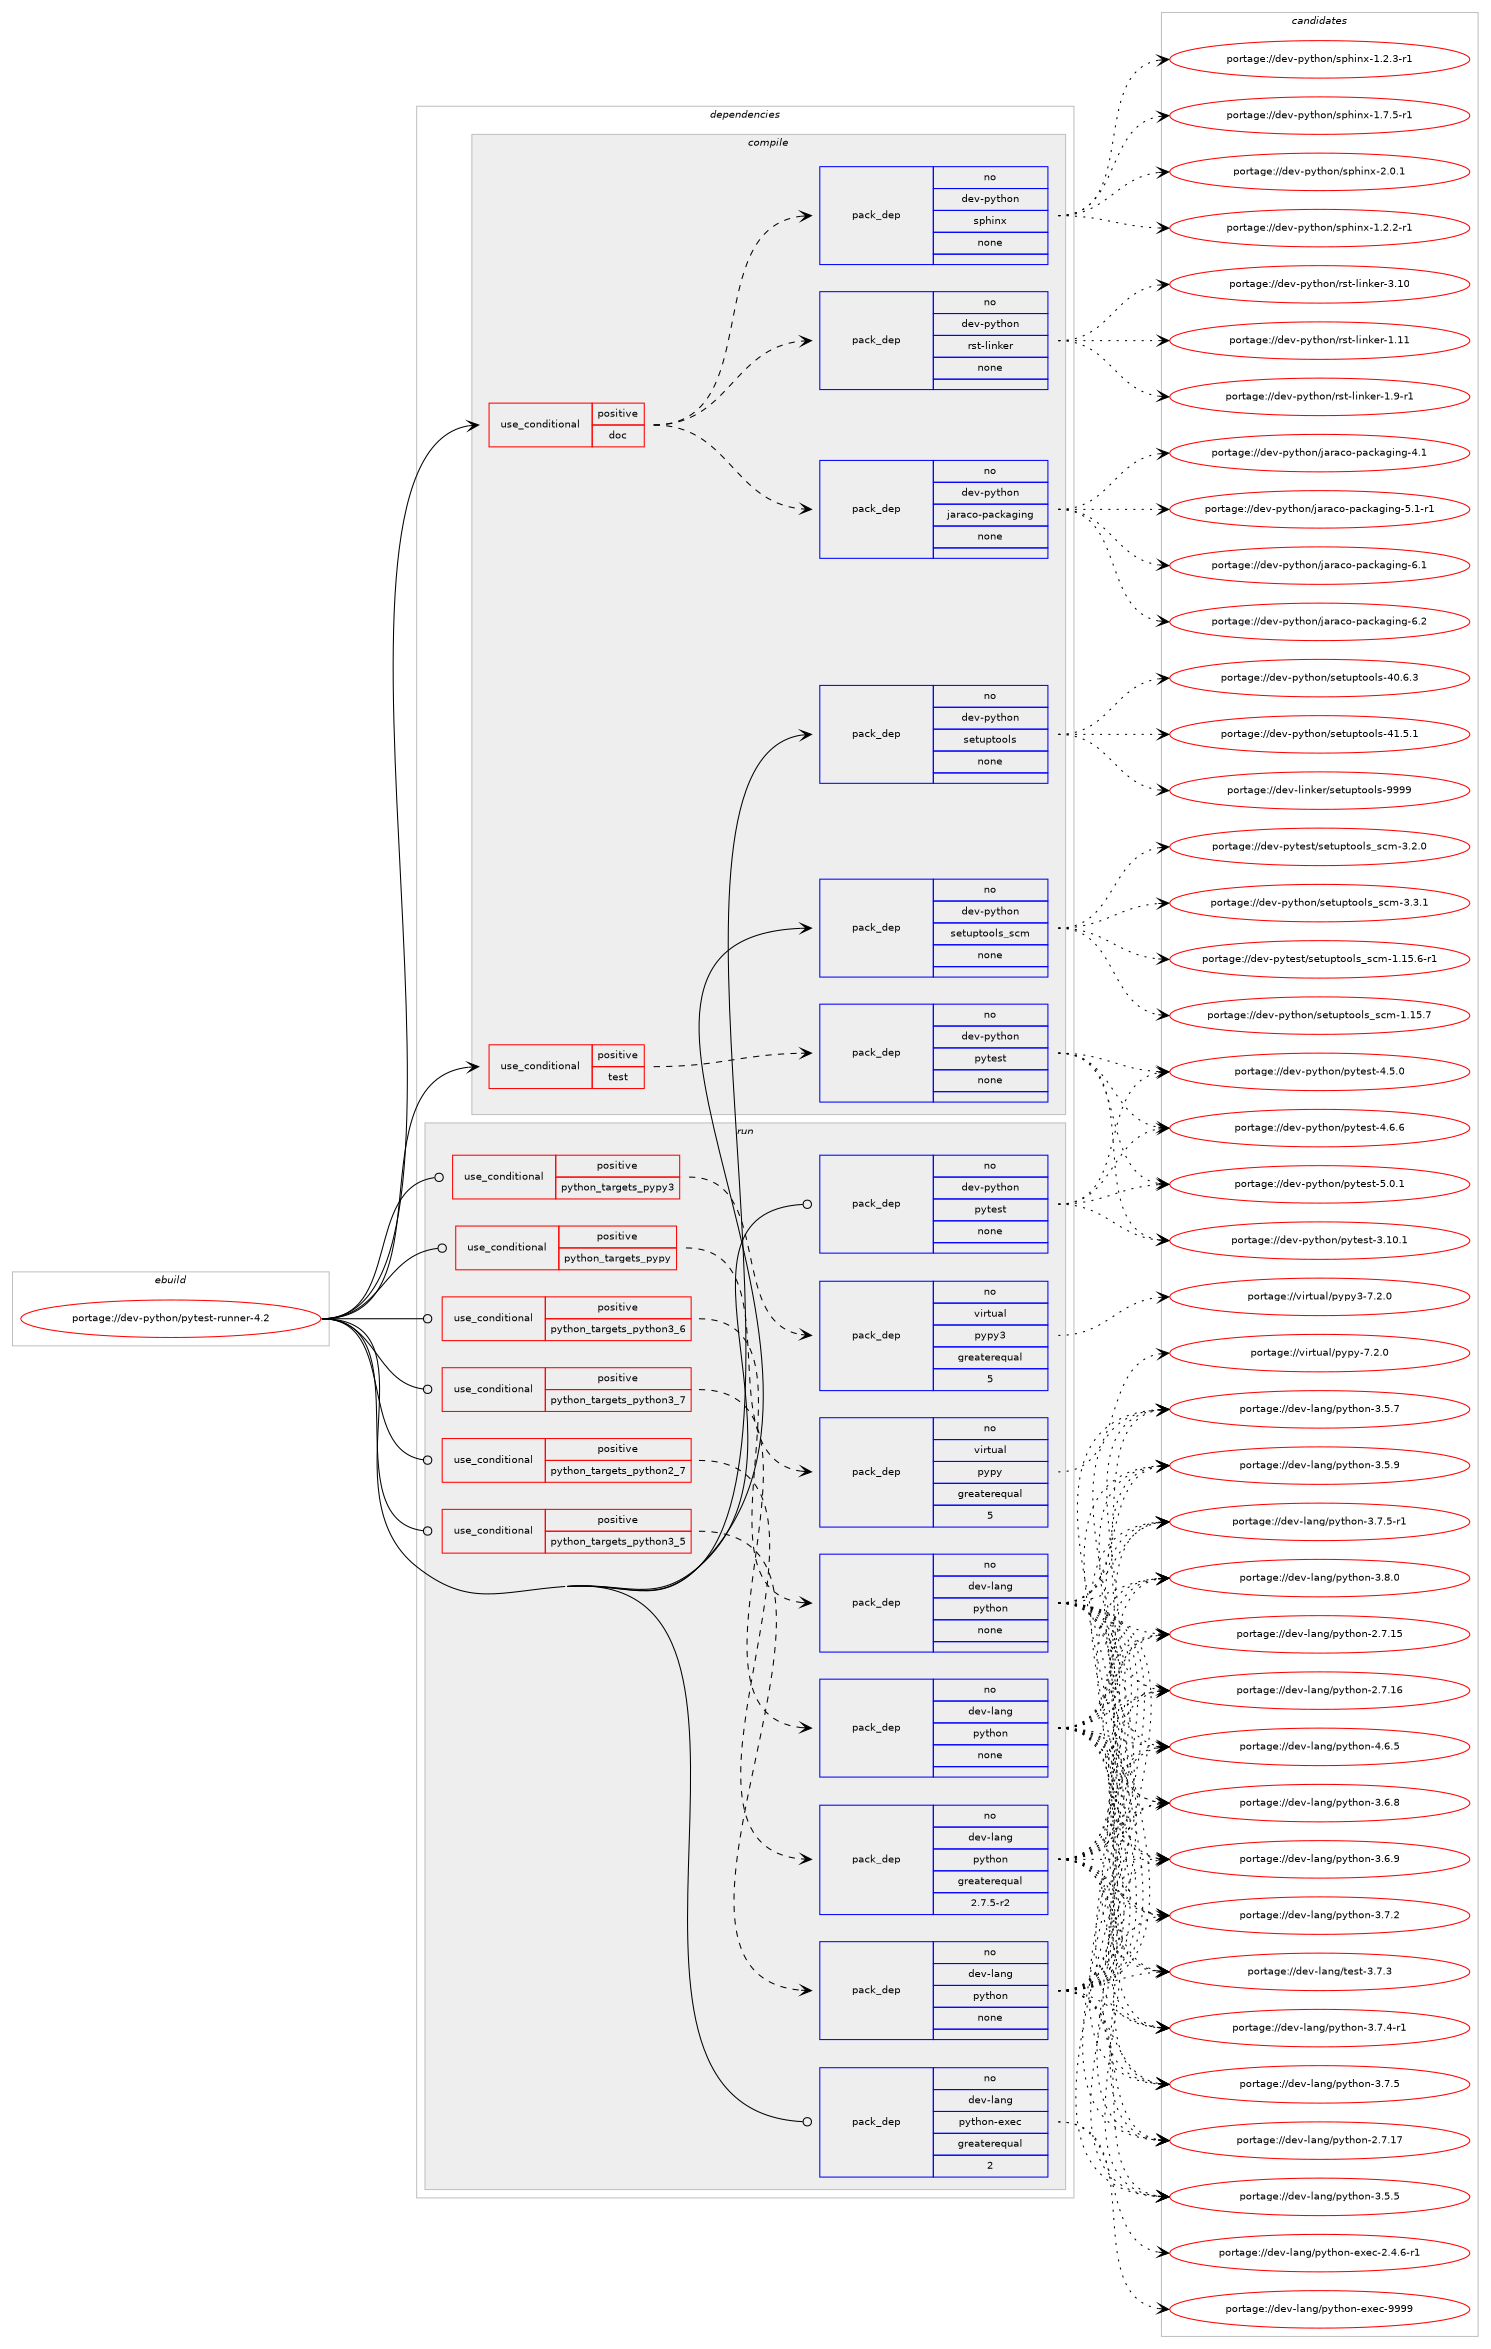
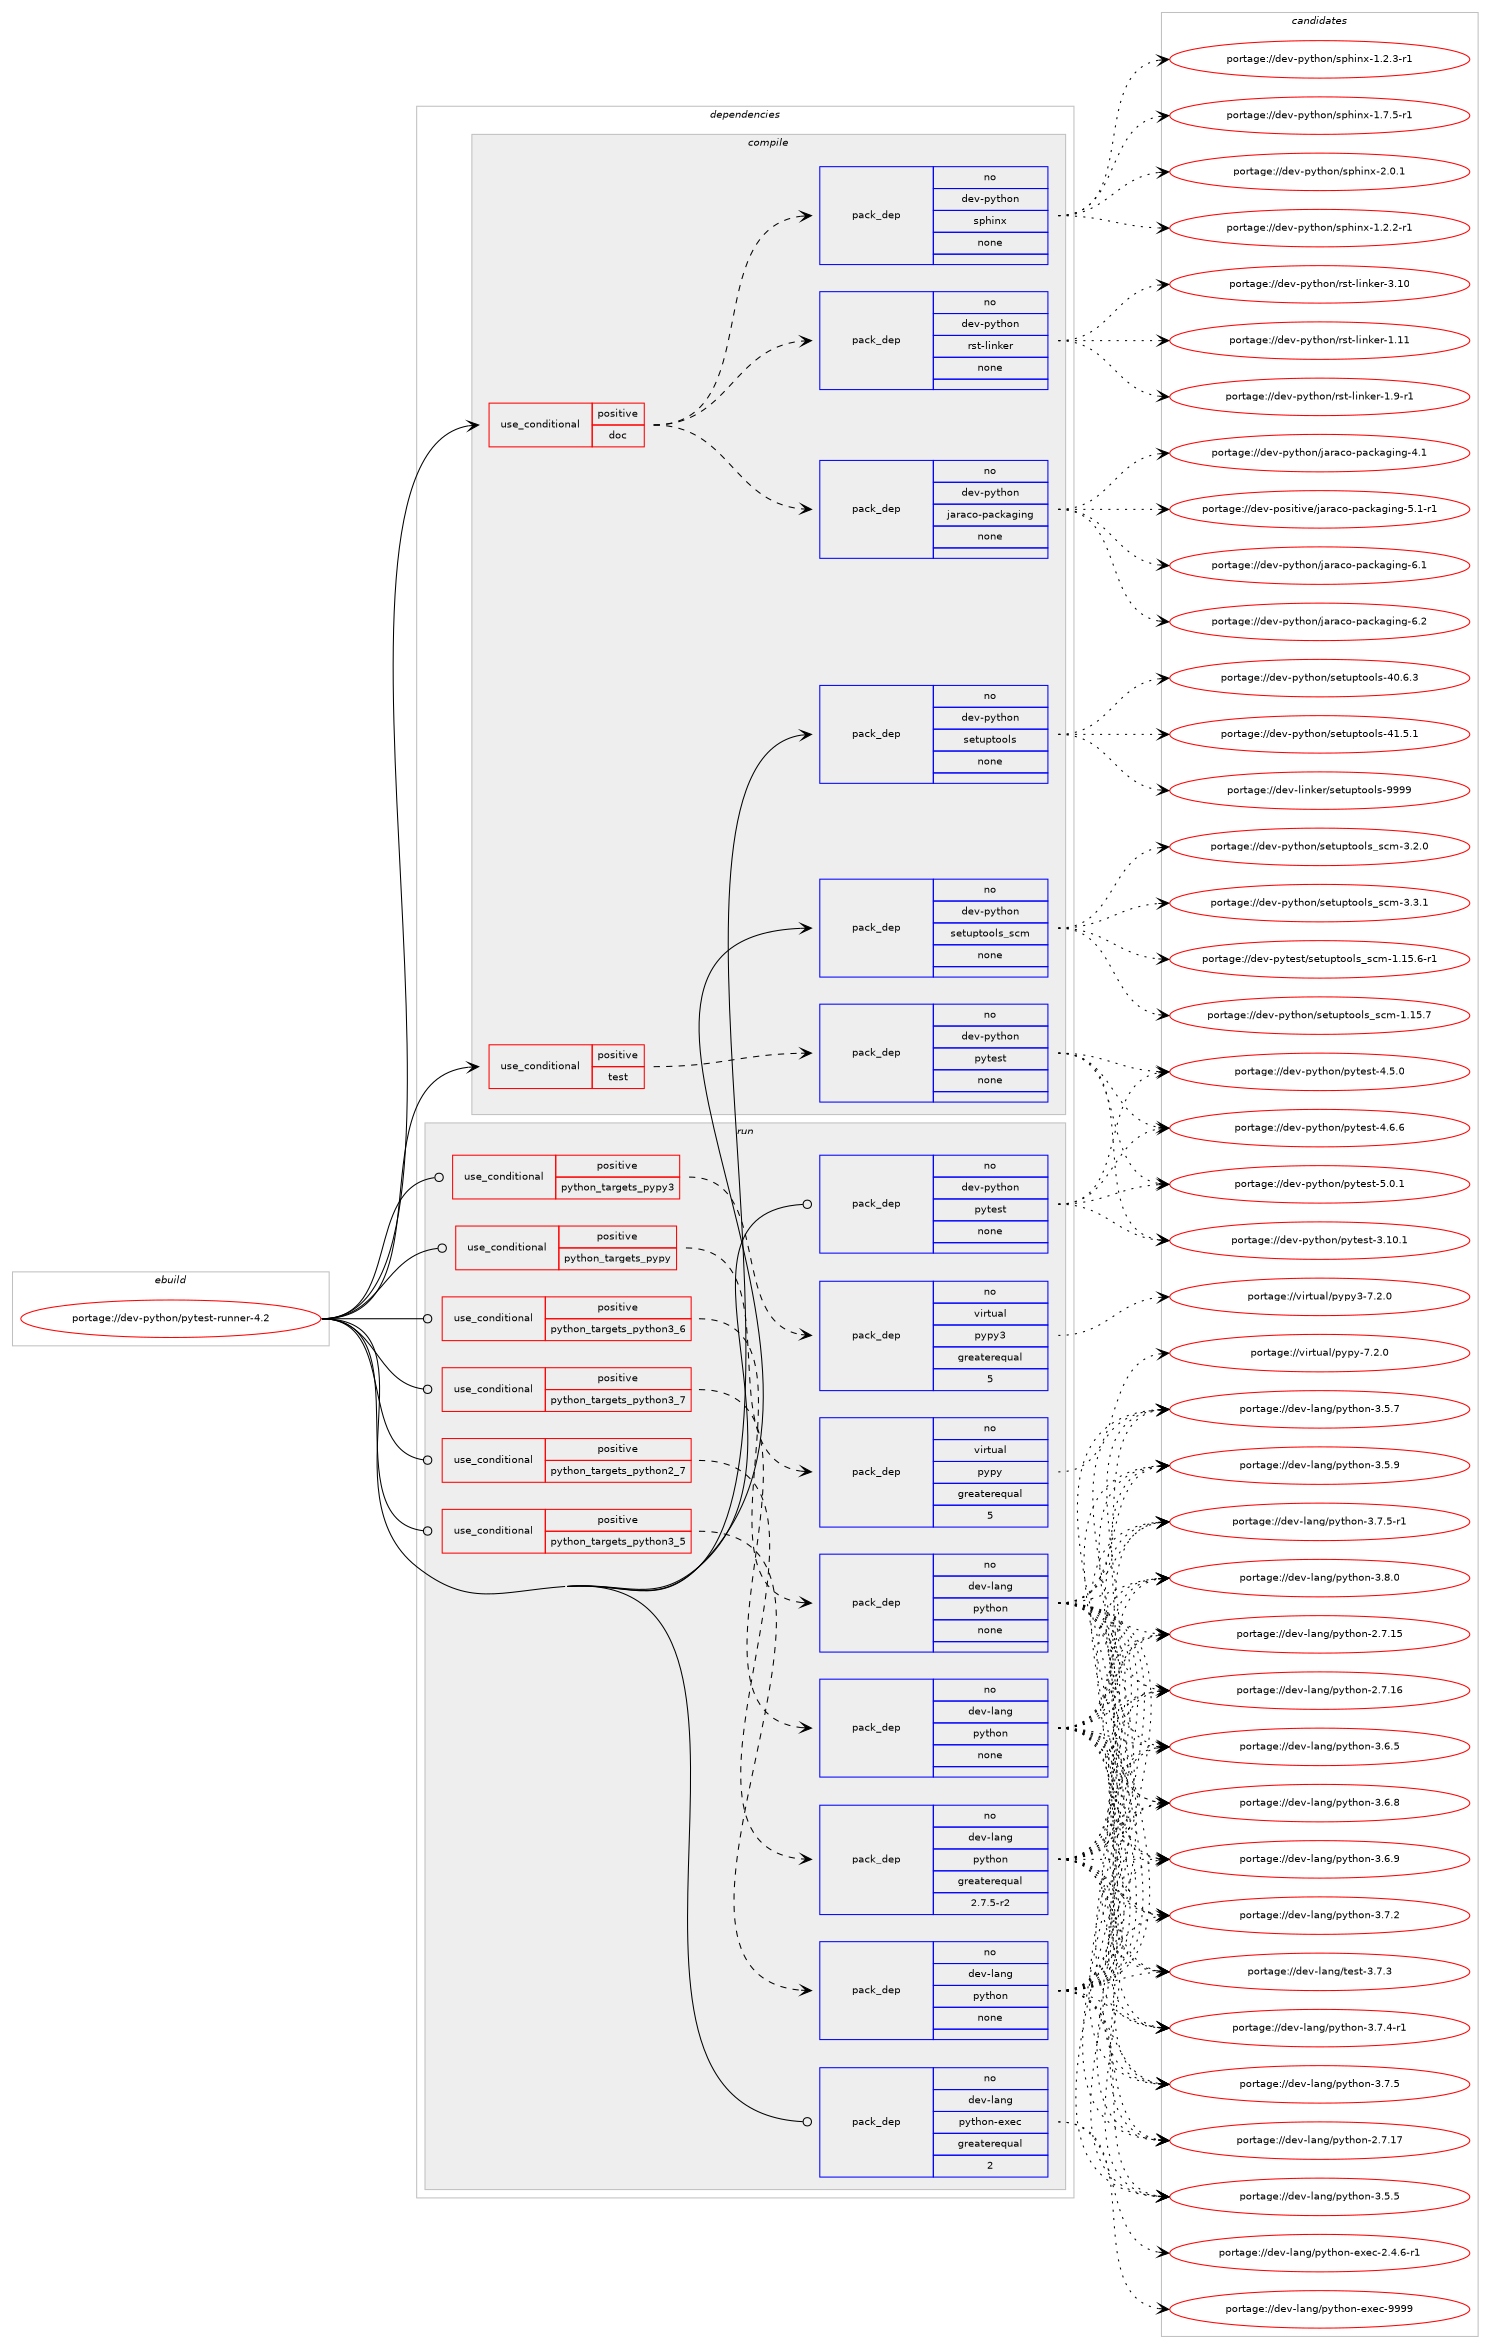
node "portage://dev-python/jaraco-packaging-5.1-r1": label "portage://dev-python/jaraco-packaging-5.1-r1" -> "portage://dev-positive/jaraco-packaging-5.1-r1"
node "portage://dev-pytest/setuptools_scm-3.2.0": label "portage://dev-pytest/setuptools_scm-3.2.0" -> "portage://dev-python/setuptools_scm-3.2.0"
node "portage://dev-lang/python-4.6.5": label "portage://dev-lang/python-4.6.5" -> "portage://dev-lang/python-3.6.5"
